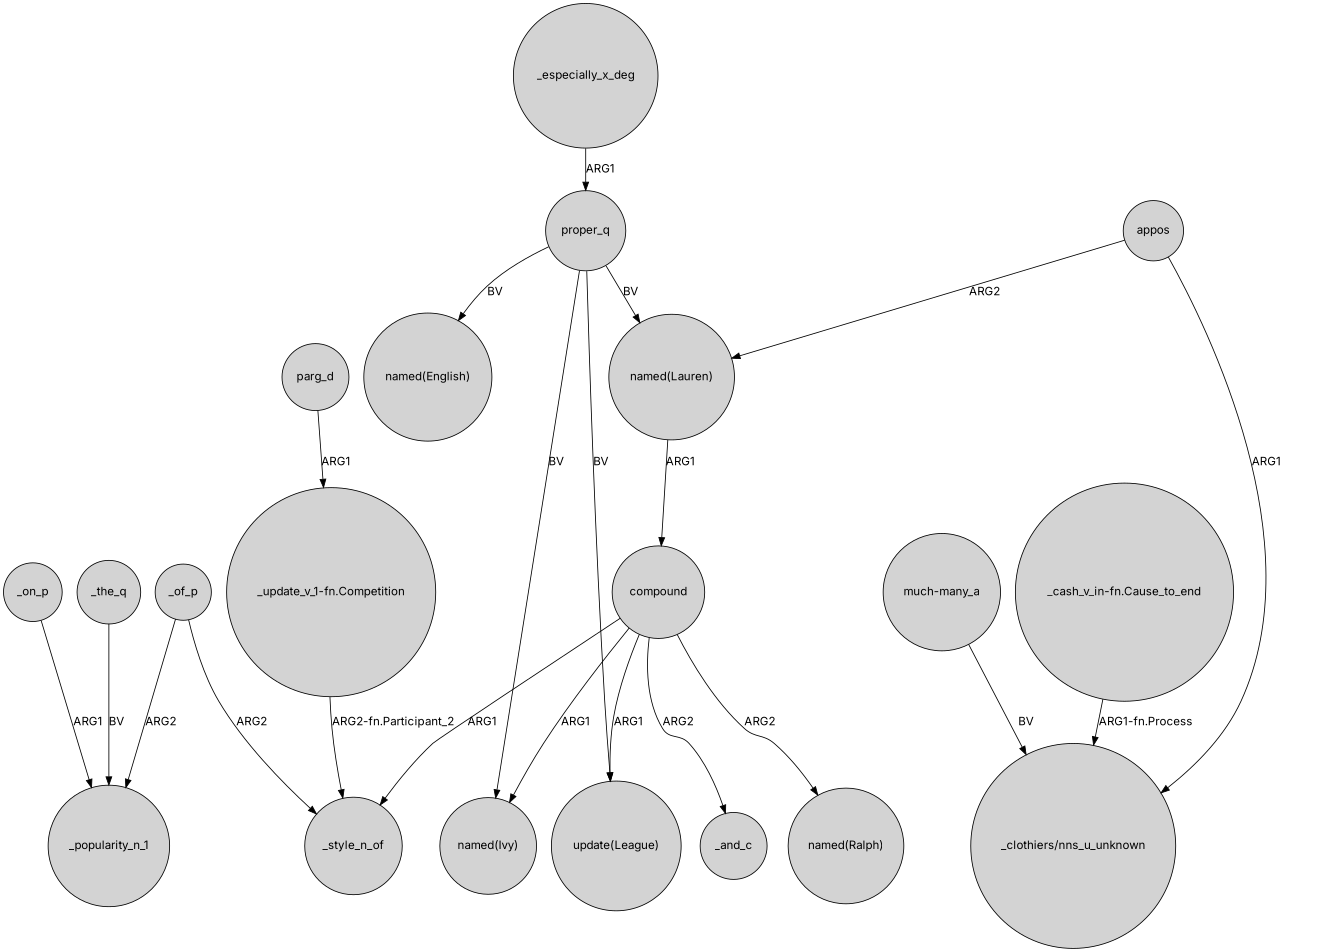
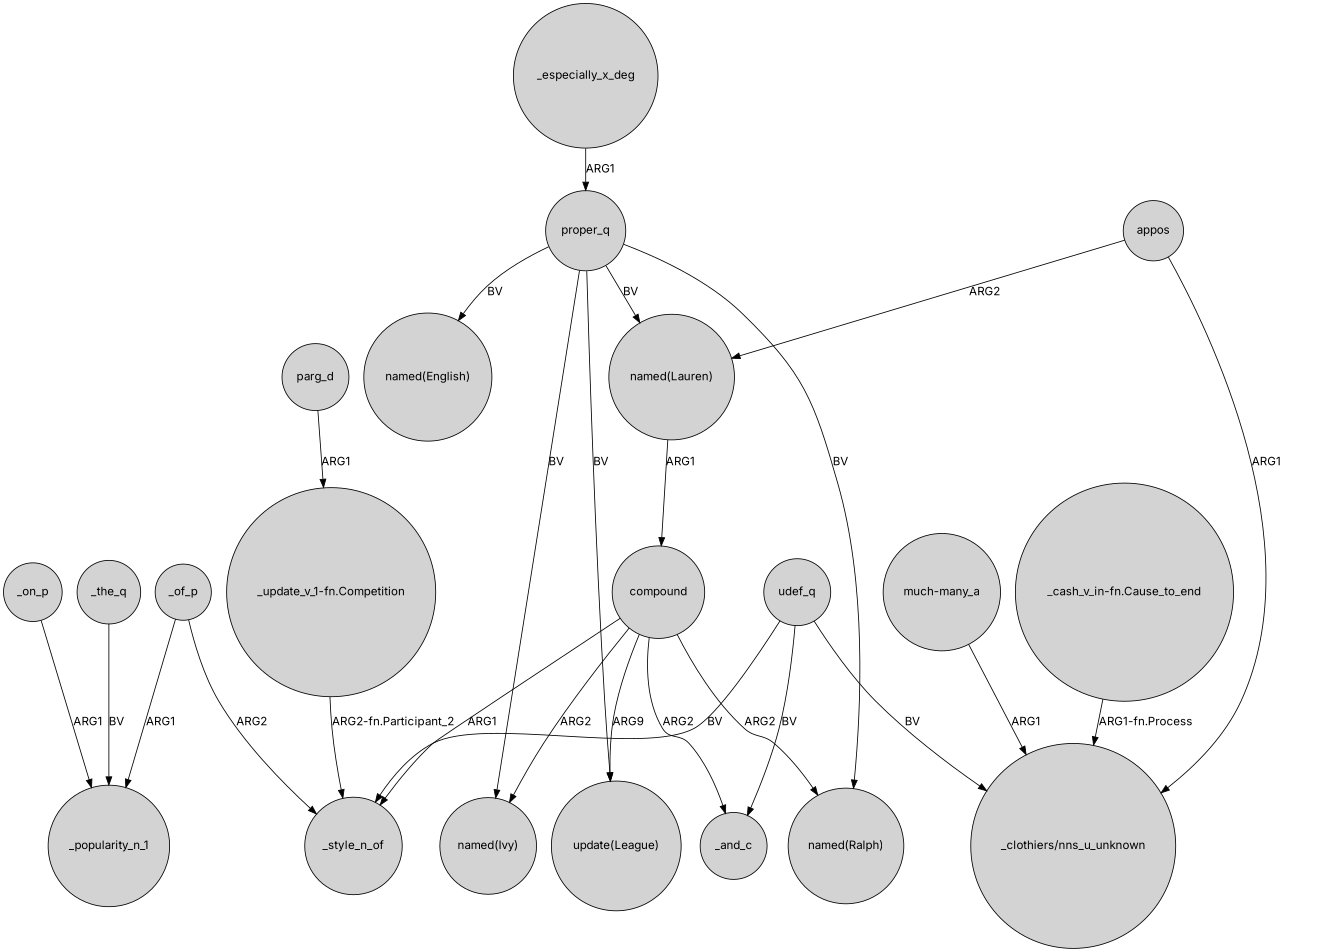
edge "proper_q" -> "named(Ralph)": added, label "BV"
node "udef_q": added
edge "_of_p" -> "_popularity_n_1": label "ARG2" -> "ARG1"
edge "compound" -> "named(Ivy)": label "ARG1" -> "ARG2"
edge "compound" -> "update(League)": label "ARG1" -> "ARG9"
edge "much-many_a" -> "_clothiers/nns_u_unknown": label "BV" -> "ARG1"
